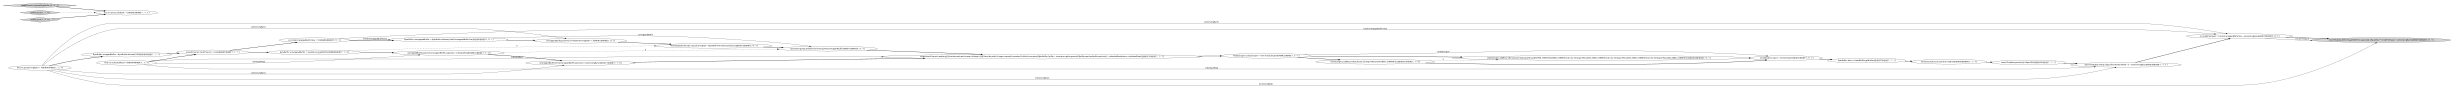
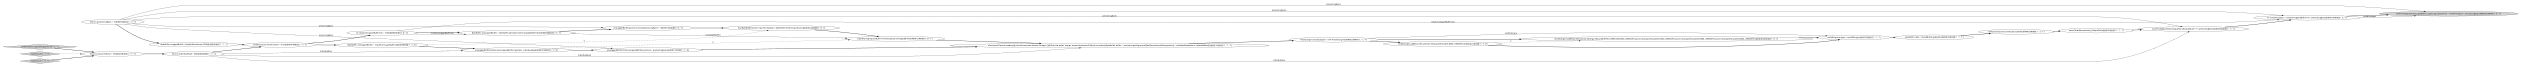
edge "final int amountToRead = 150@@@3@@@['1', '1', '1']" -> "final int individualRead = 60@@@4@@@['1', '1', '1']": added
